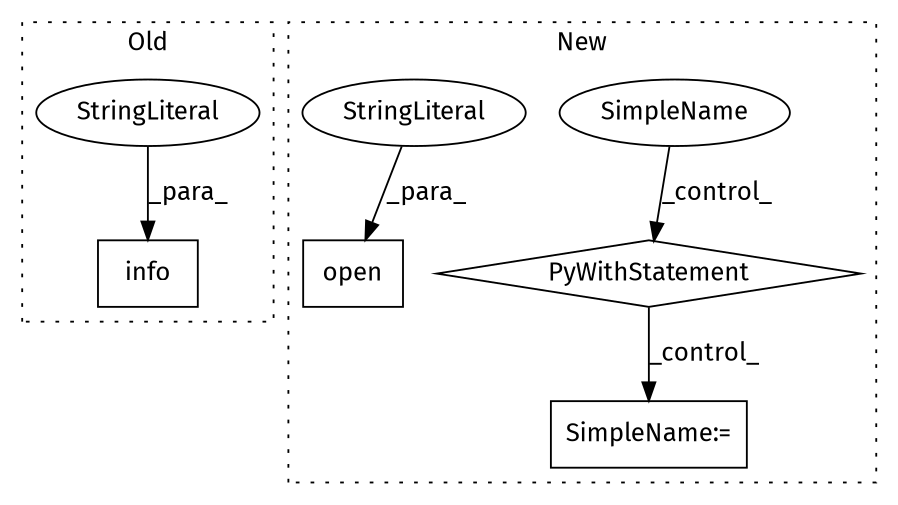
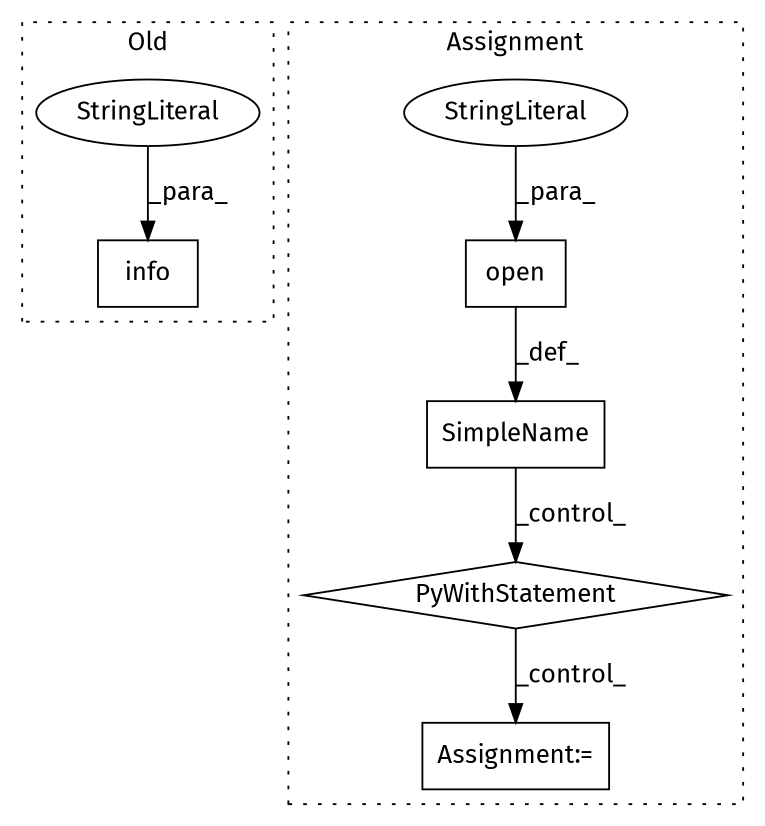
cluster "New": label "New" -> "Assignment"
node "SimpleName": shape ellipse -> box
edge "open" -> "SimpleName": added, label "_def_"
node "SimpleName:=": label "SimpleName:=" -> "Assignment:="
